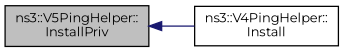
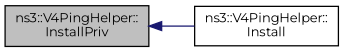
node "ns3::V5PingHelper:: InstallPriv": label "ns3::V5PingHelper:: InstallPriv" -> "ns3::V4PingHelper:: InstallPriv"
